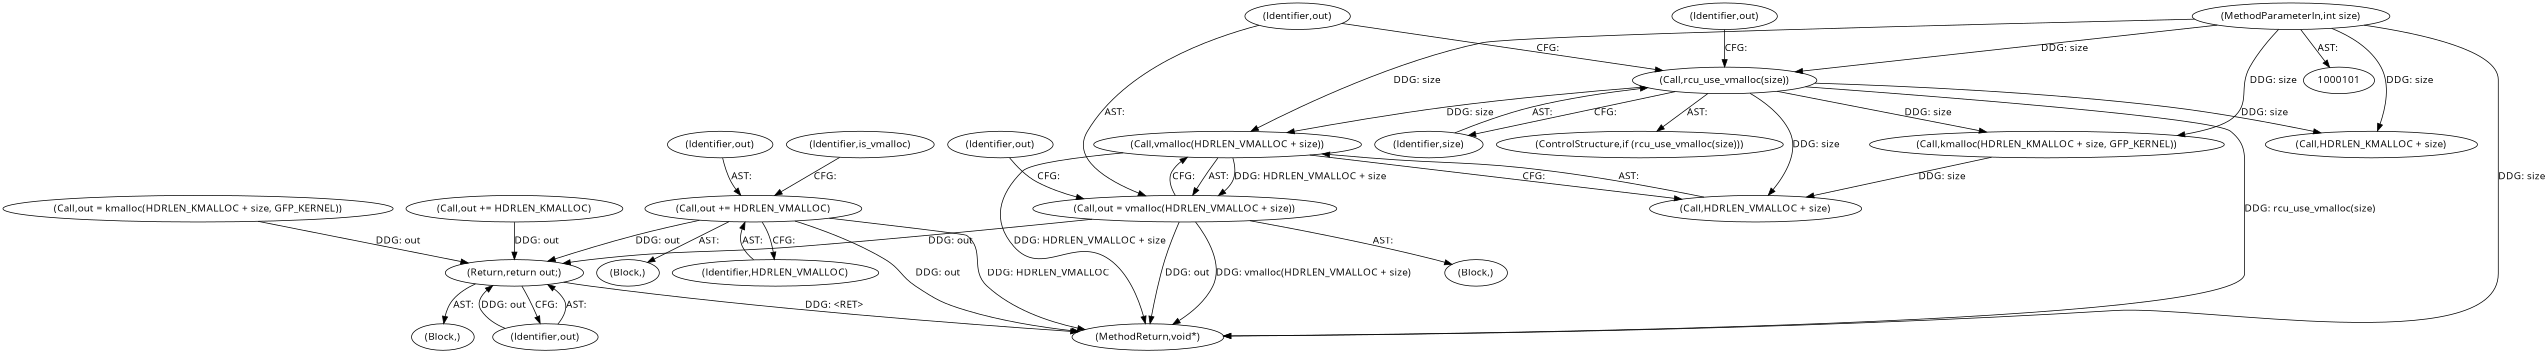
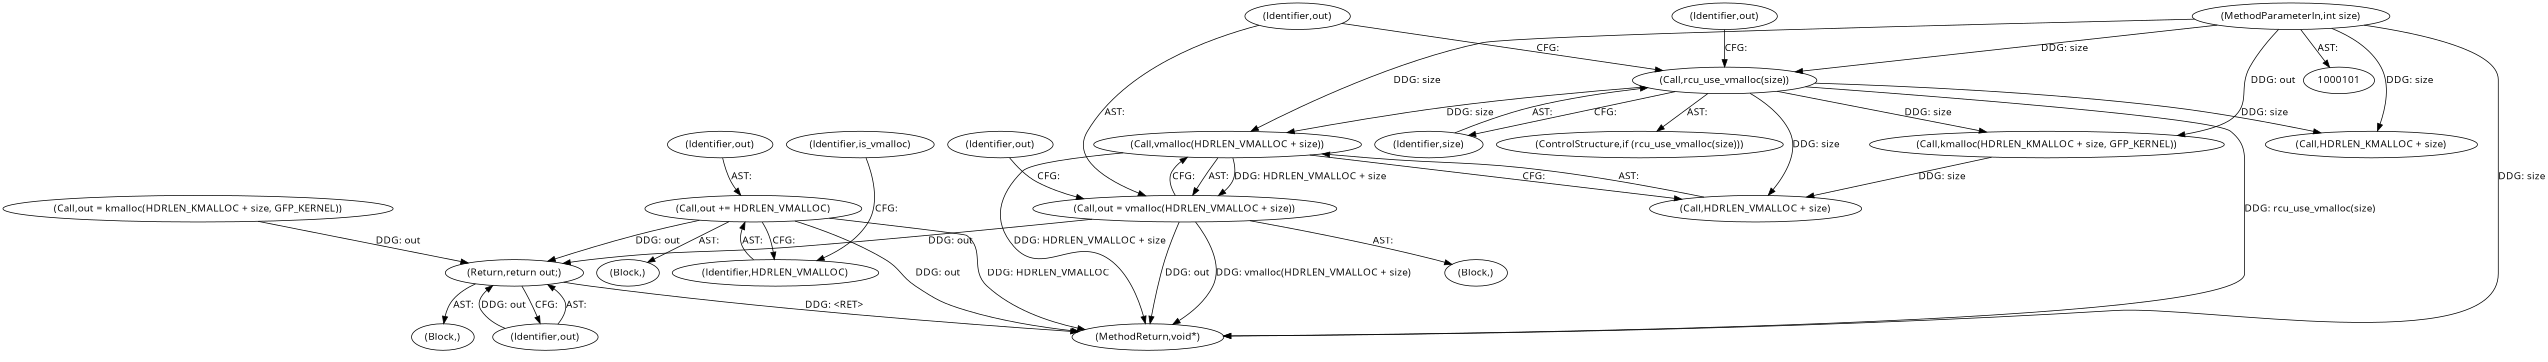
edge "(MethodParameterIn,int size)" -> "(Call,kmalloc(HDRLEN_KMALLOC + size, GFP_KERNEL))": label "DDG: size" -> "DDG: out"
edge "(Identifier,is_vmalloc)" -> "(Call,out += HDRLEN_VMALLOC)": now "(Identifier,is_vmalloc)" -> "(Identifier,HDRLEN_VMALLOC)"
node "(Call,out += HDRLEN_KMALLOC)": removed
